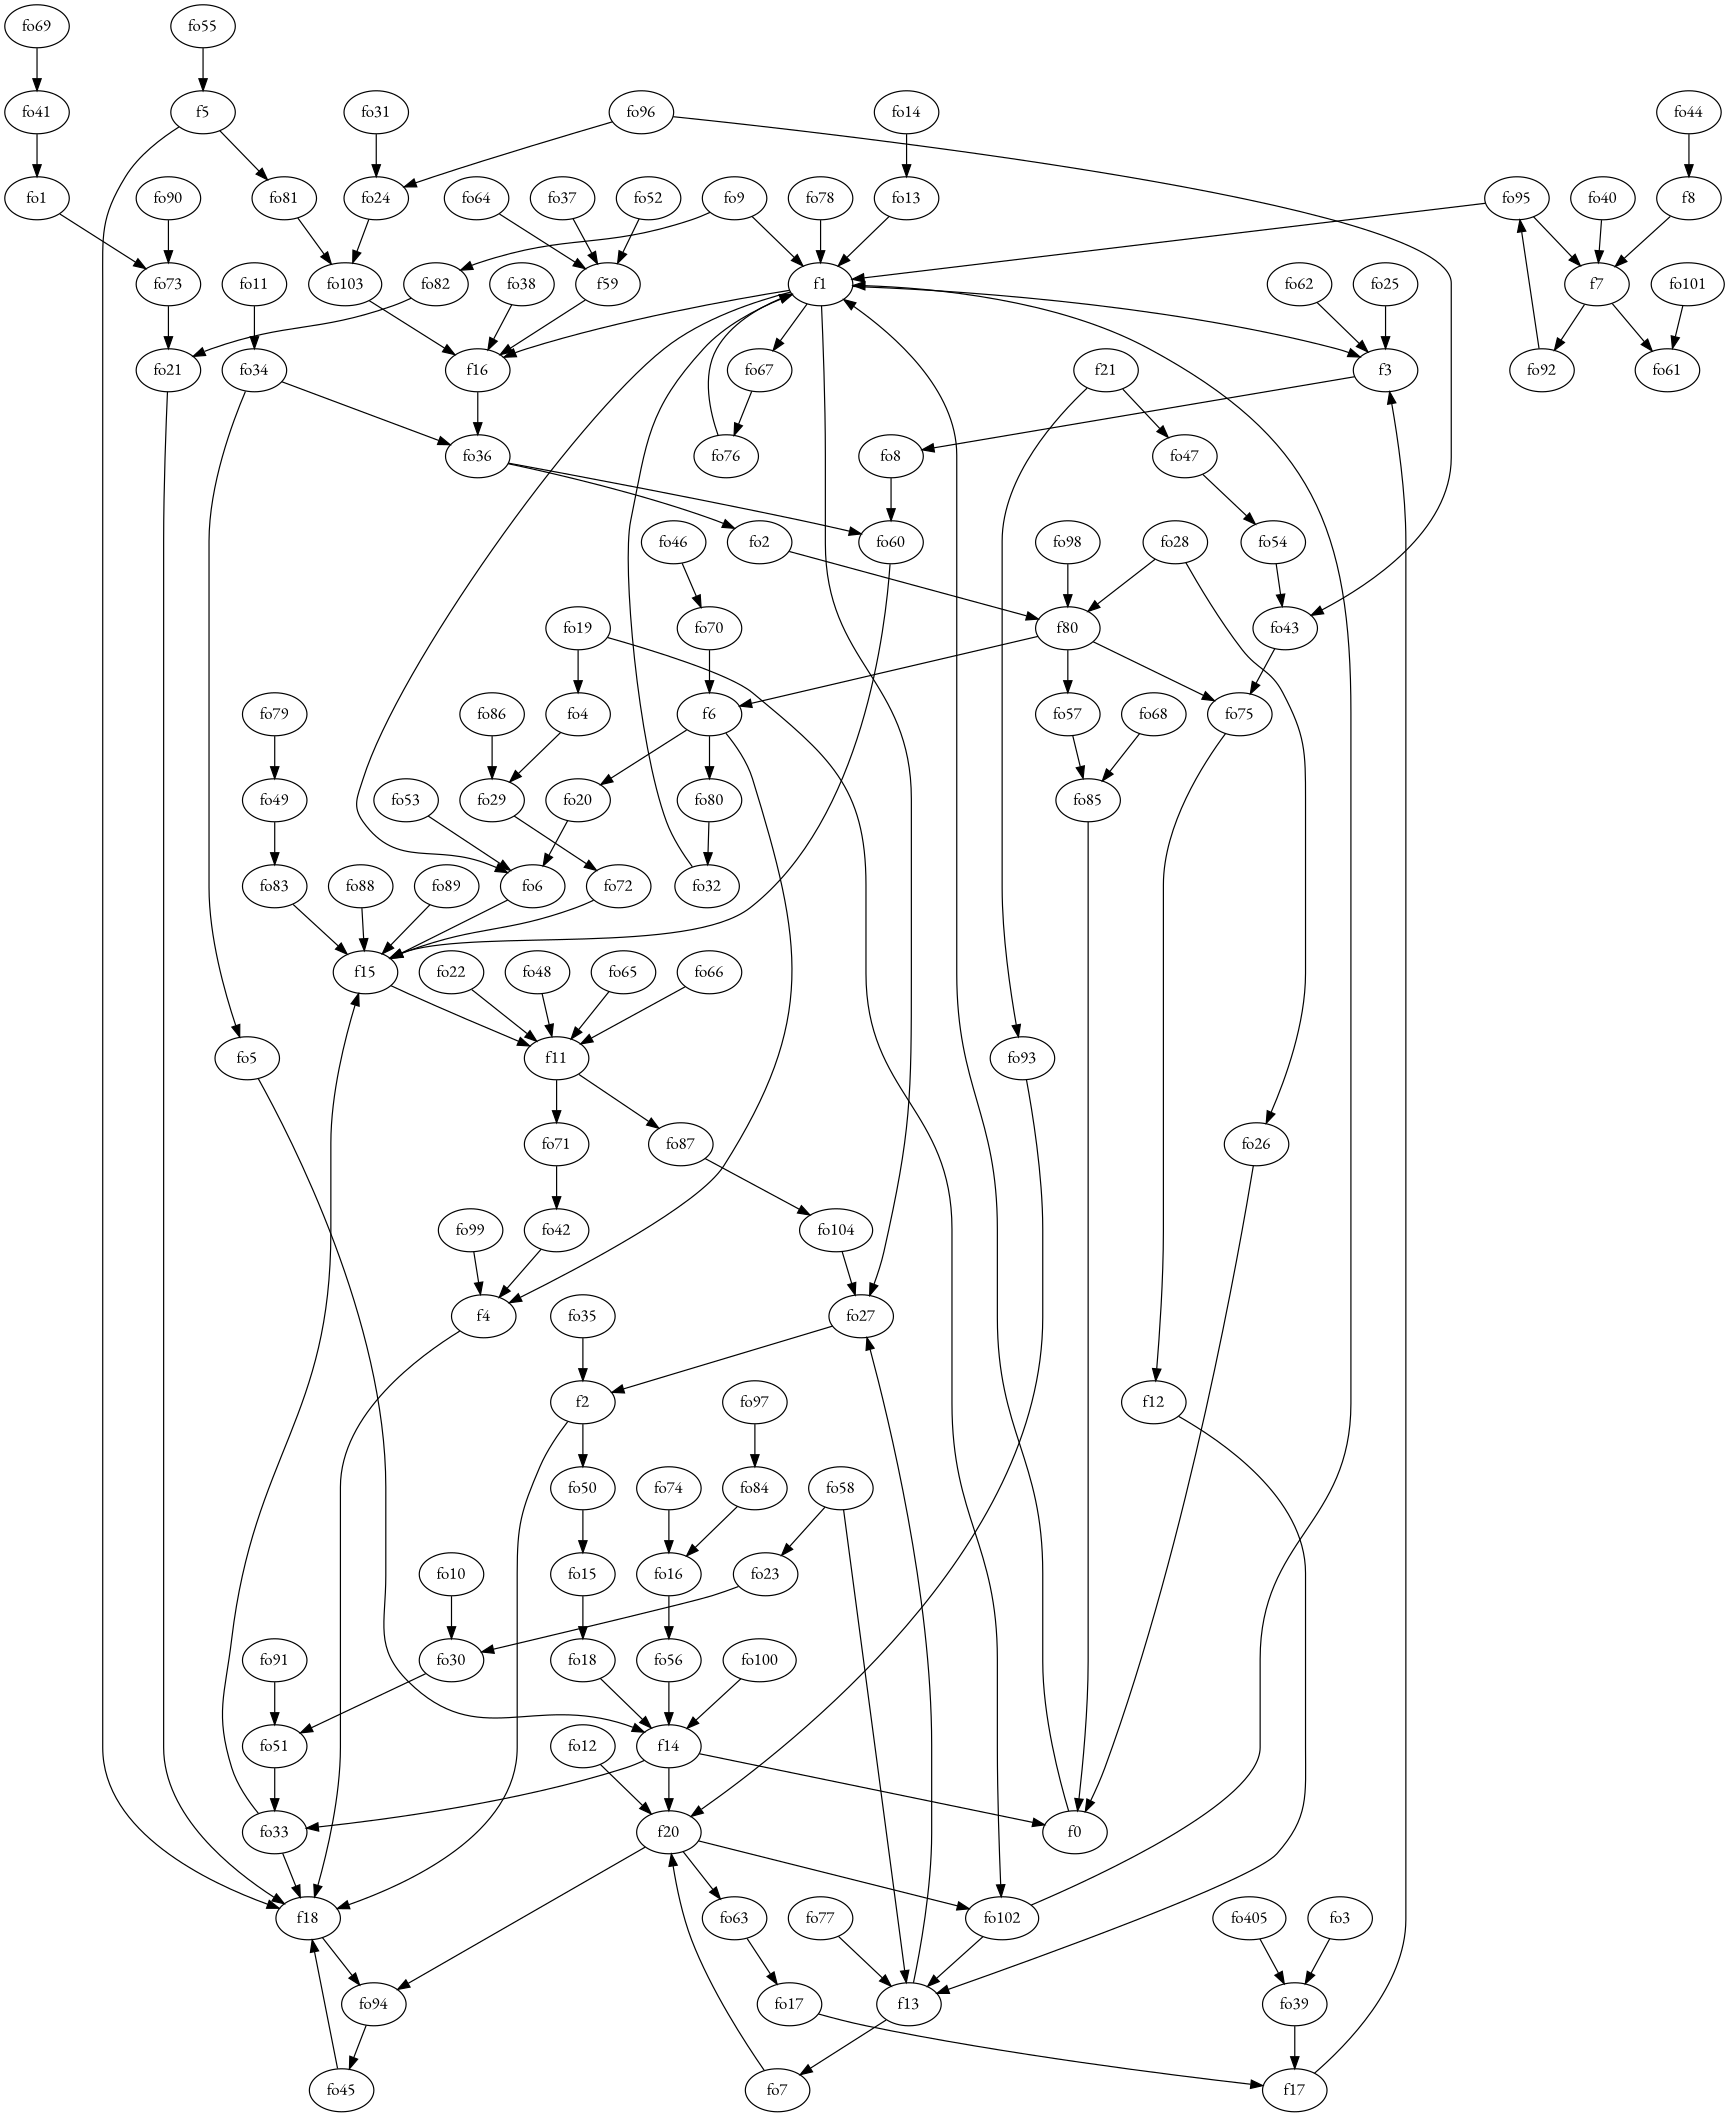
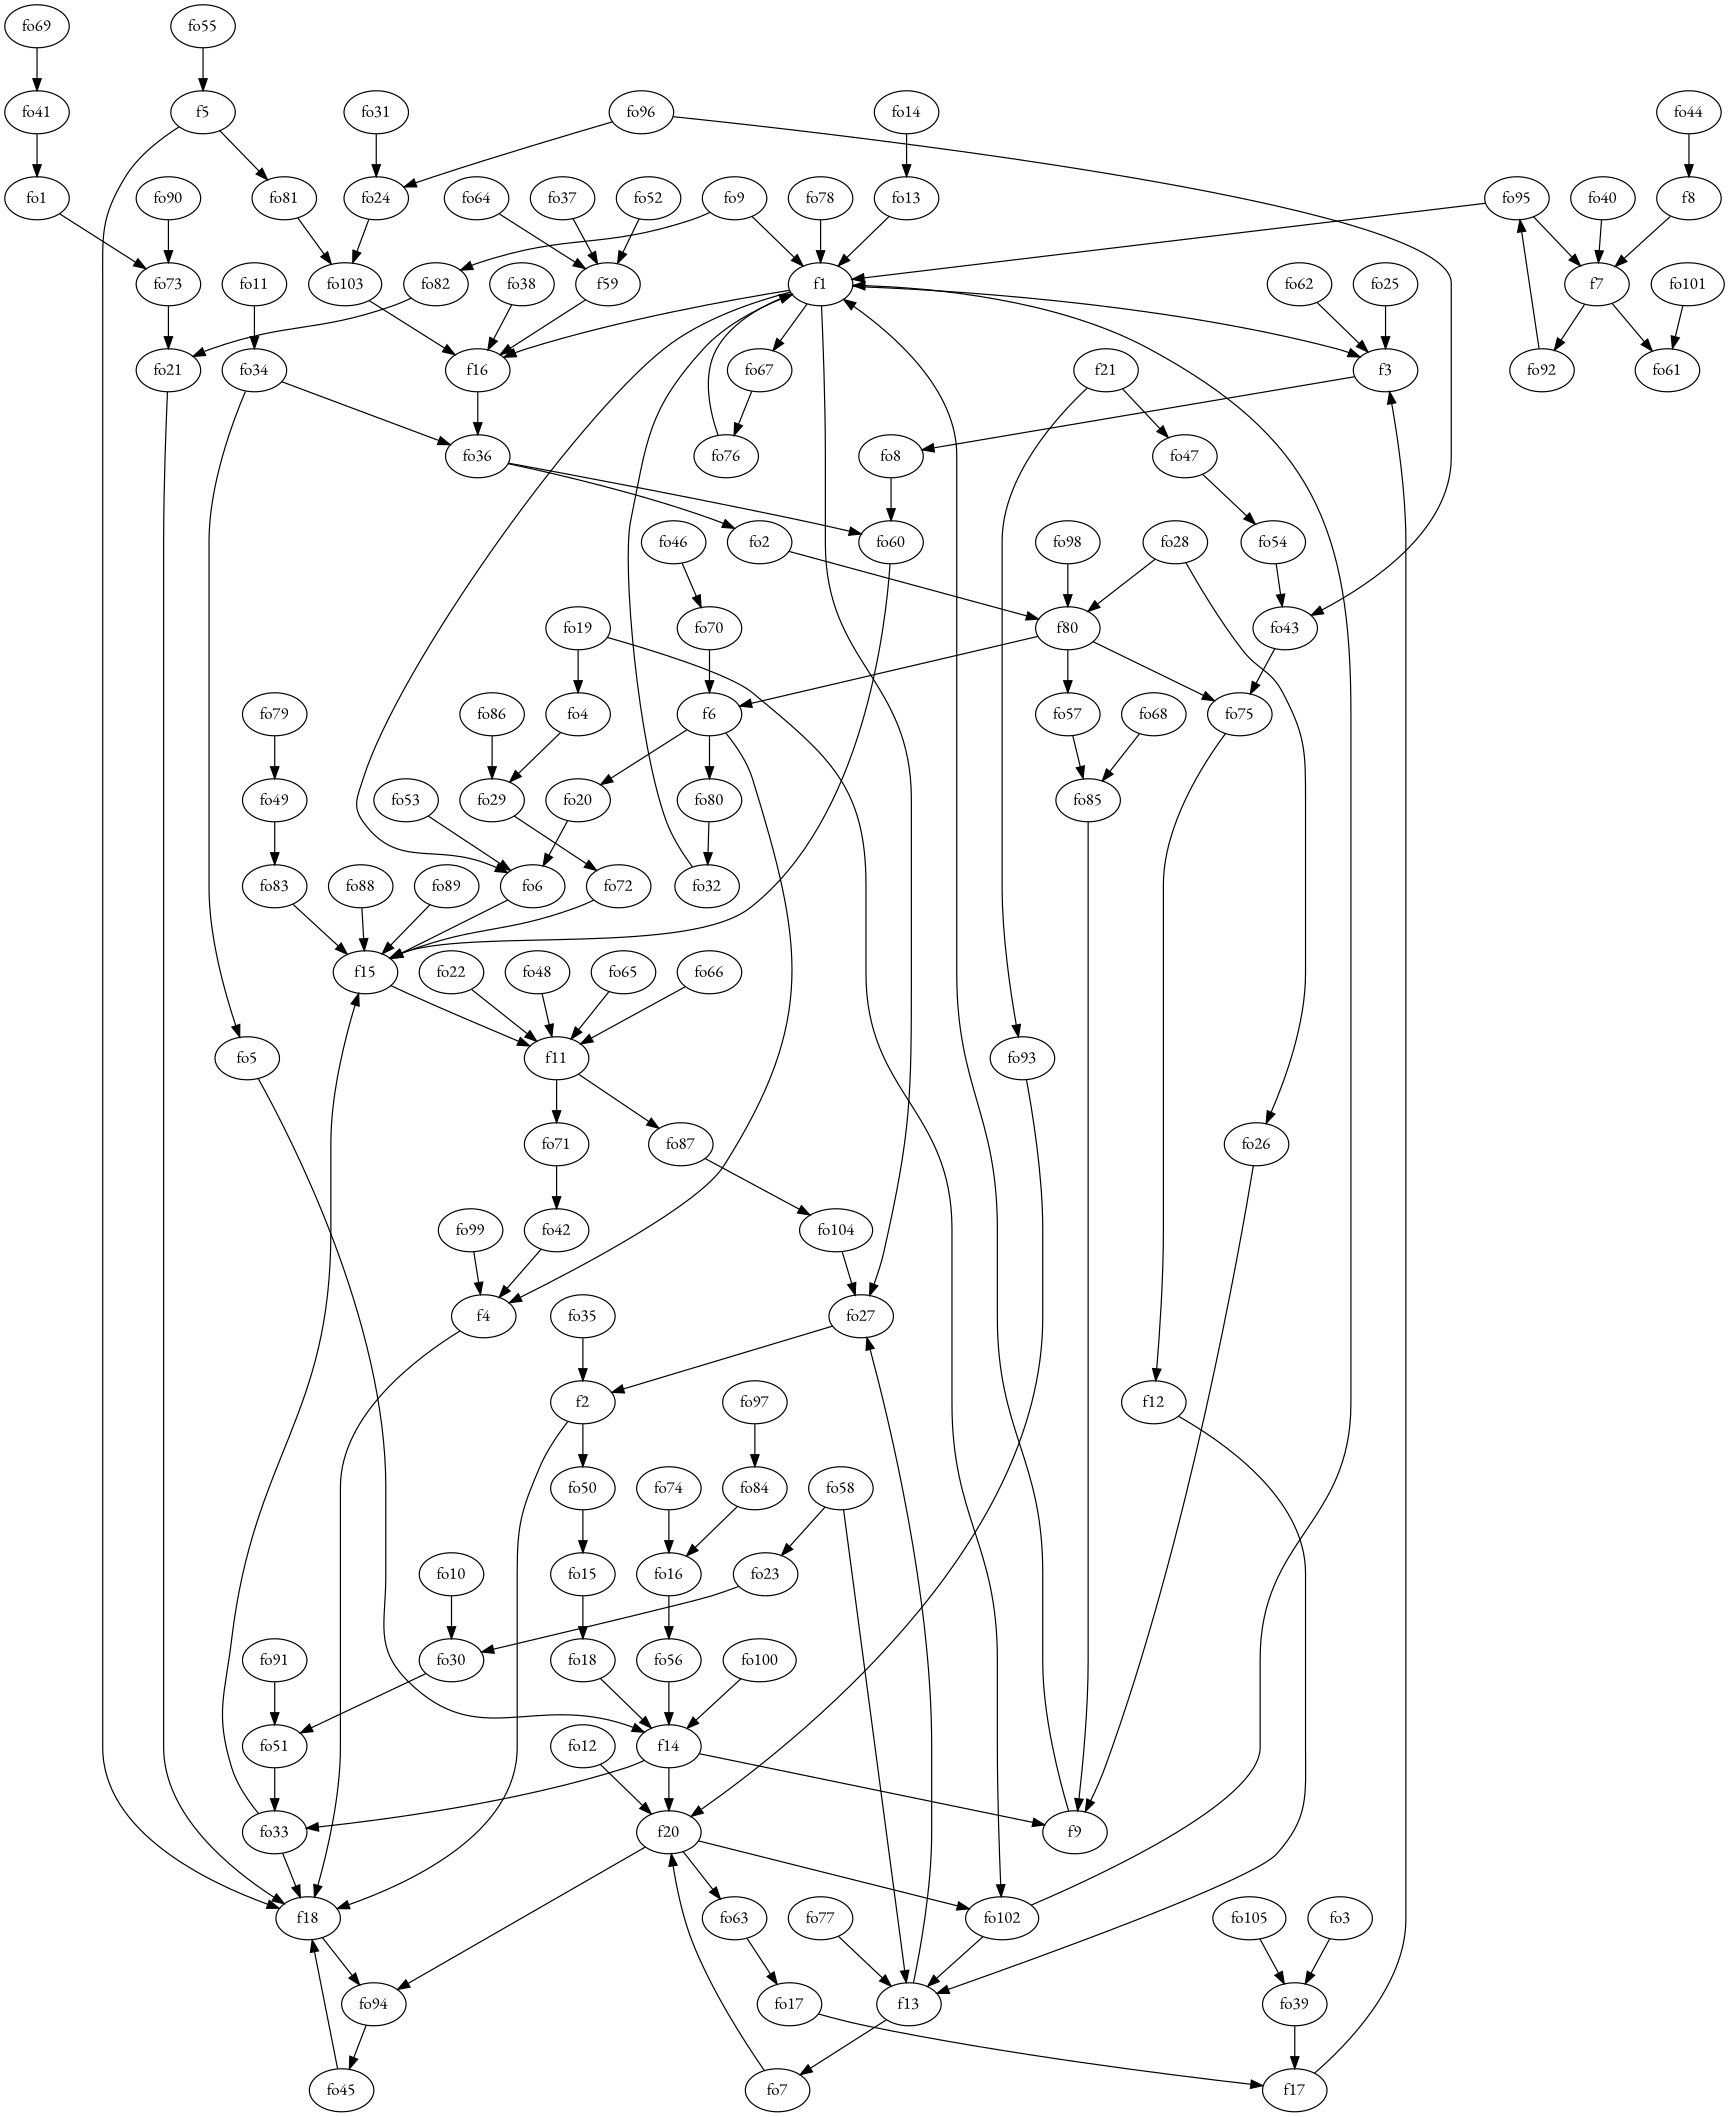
node "f0": label "f0" -> "f9"
node "fo405": label "fo405" -> "fo105"
